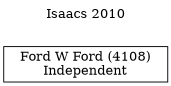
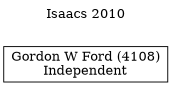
node "Ford W Ford (4108) Independent": label "Ford W Ford (4108) Independent" -> "Gordon W Ford (4108) Independent"
